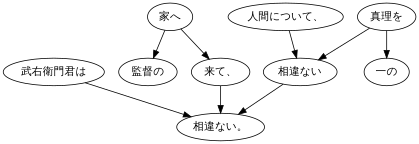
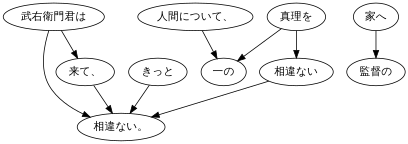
edge "家へ" -> "来て、": now "武右衛門君は" -> "来て、"
edge "人間について、" -> "相違ない": now "人間について、" -> "一の"
node "きっと": added
